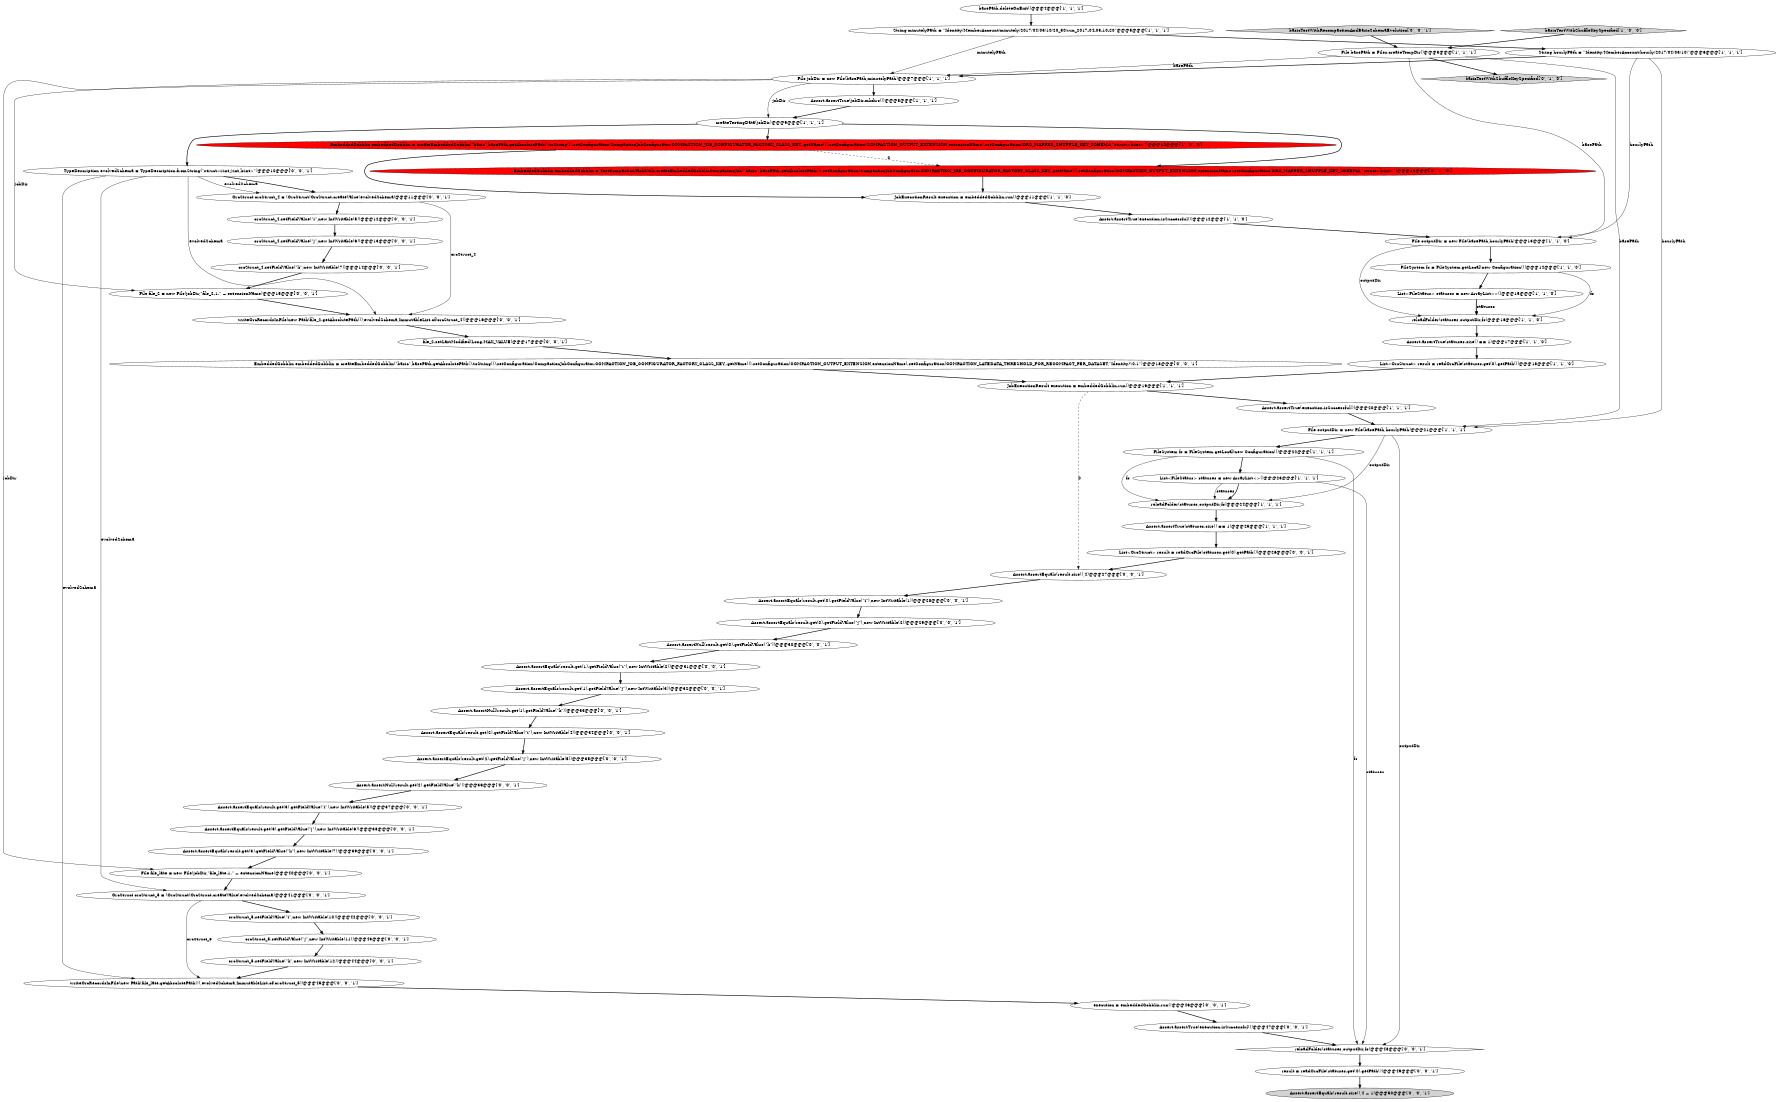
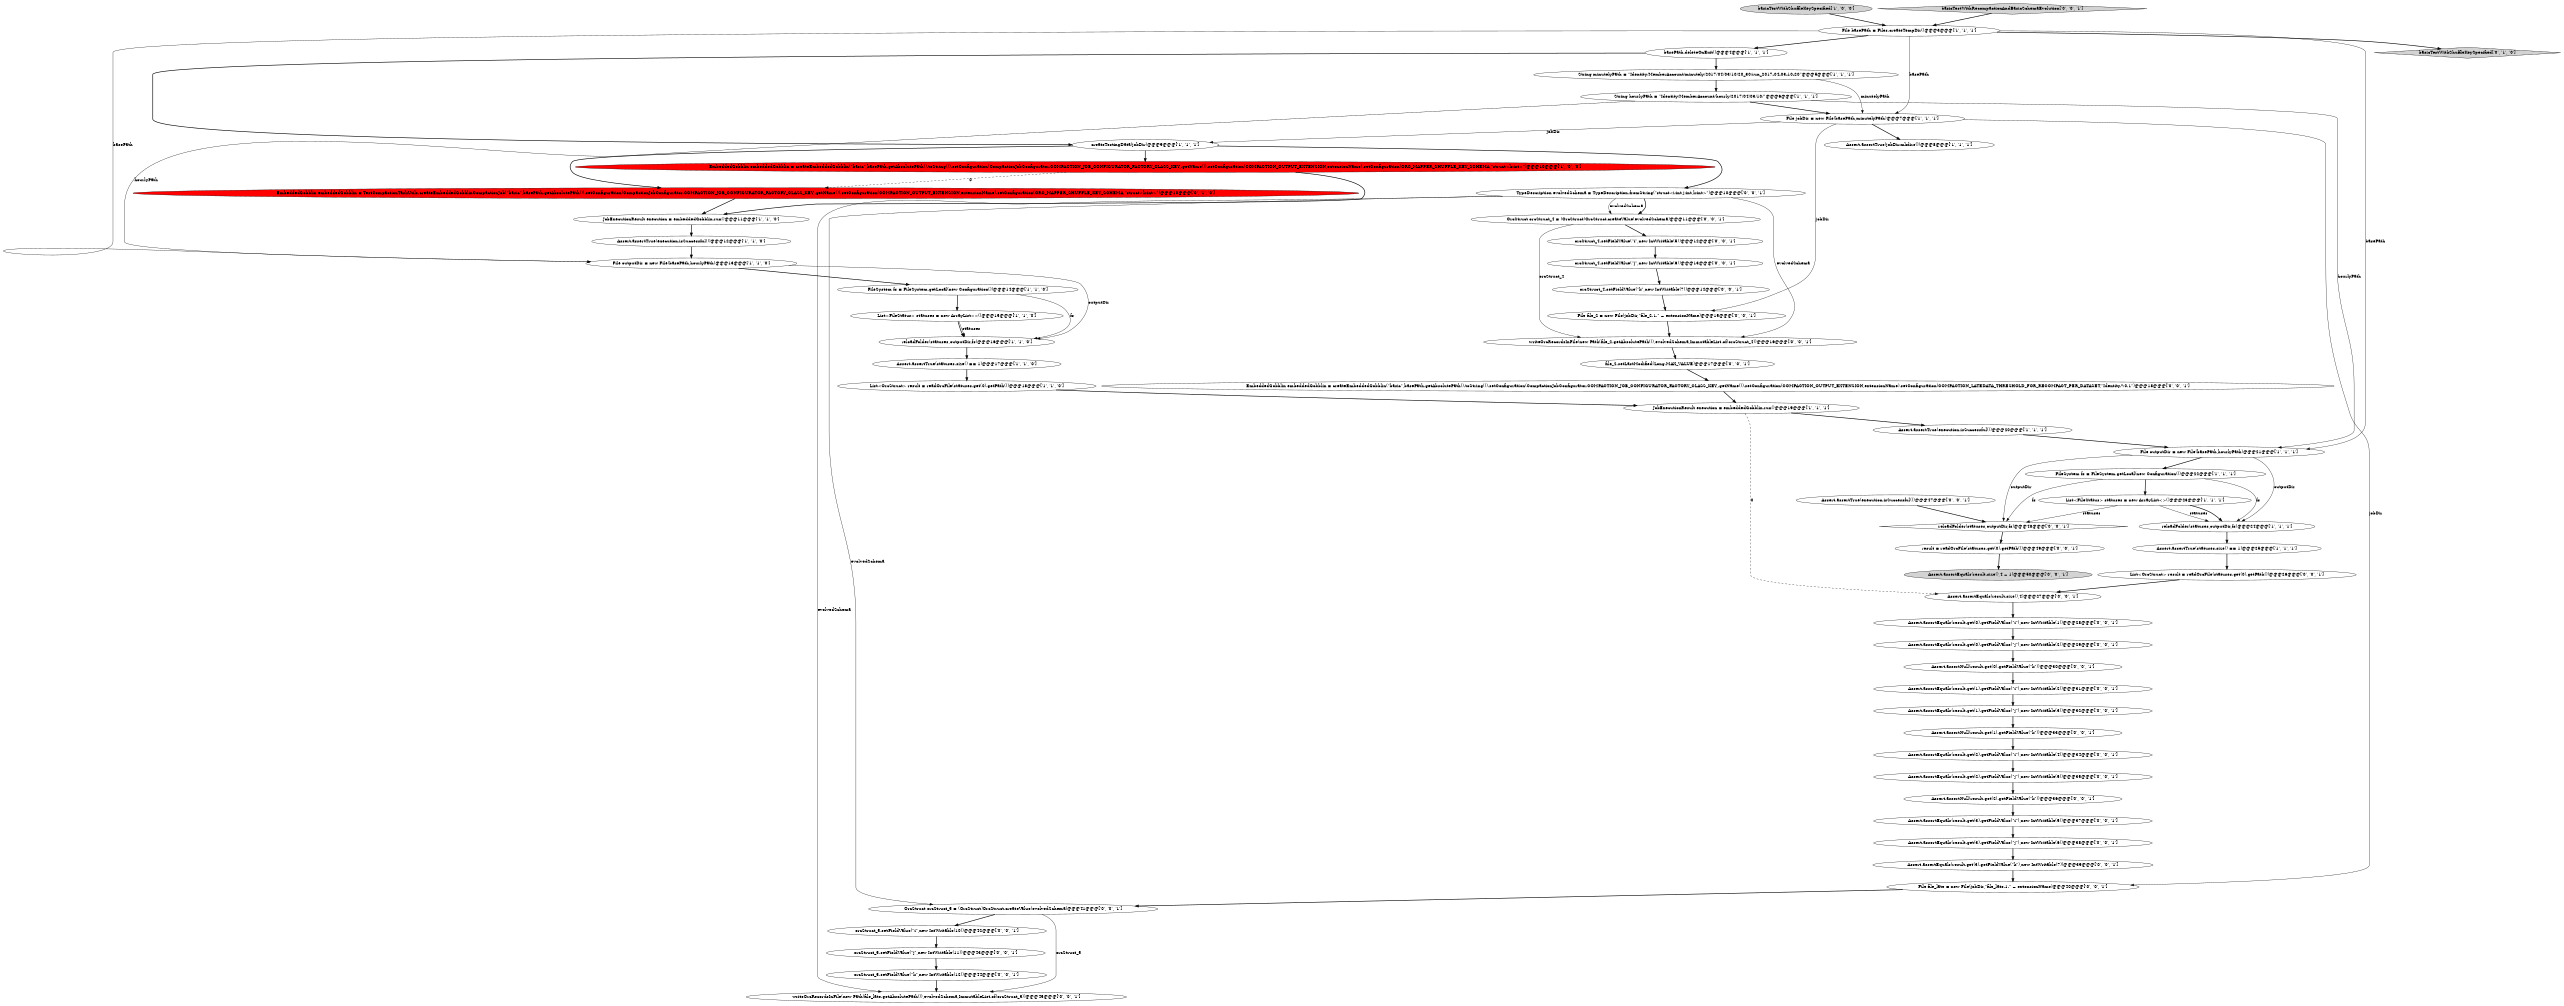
node "basicTestWithShuffleKeySpecified['1', '0', '0']": shape diamond -> ellipse
edge "File basePath = Files.createTempDir()@@@3@@@['1', '1', '1']" -> "basePath.deleteOnExit()@@@4@@@['1', '1', '1']": added
edge "Assert.assertTrue(jobDir.mkdirs())@@@8@@@['1', '1', '1']" -> "createTestingData(jobDir)@@@9@@@['1', '1', '1']": now "basePath.deleteOnExit()@@@4@@@['1', '1', '1']" -> "createTestingData(jobDir)@@@9@@@['1', '1', '1']"
node "execution = embeddedGobblin.run()@@@46@@@['0', '0', '1']": removed
